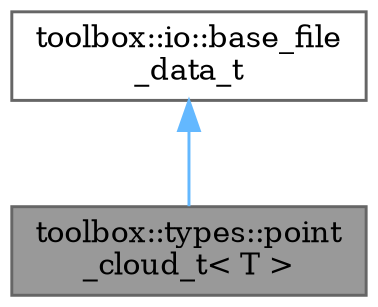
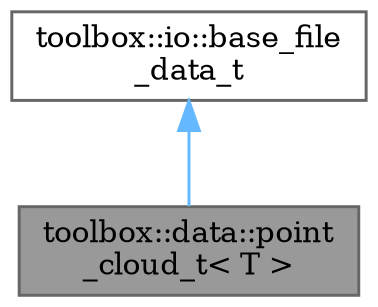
node "toolbox::types::point _cloud_t< T >": label "toolbox::types::point _cloud_t< T >" -> "toolbox::data::point _cloud_t< T >"
